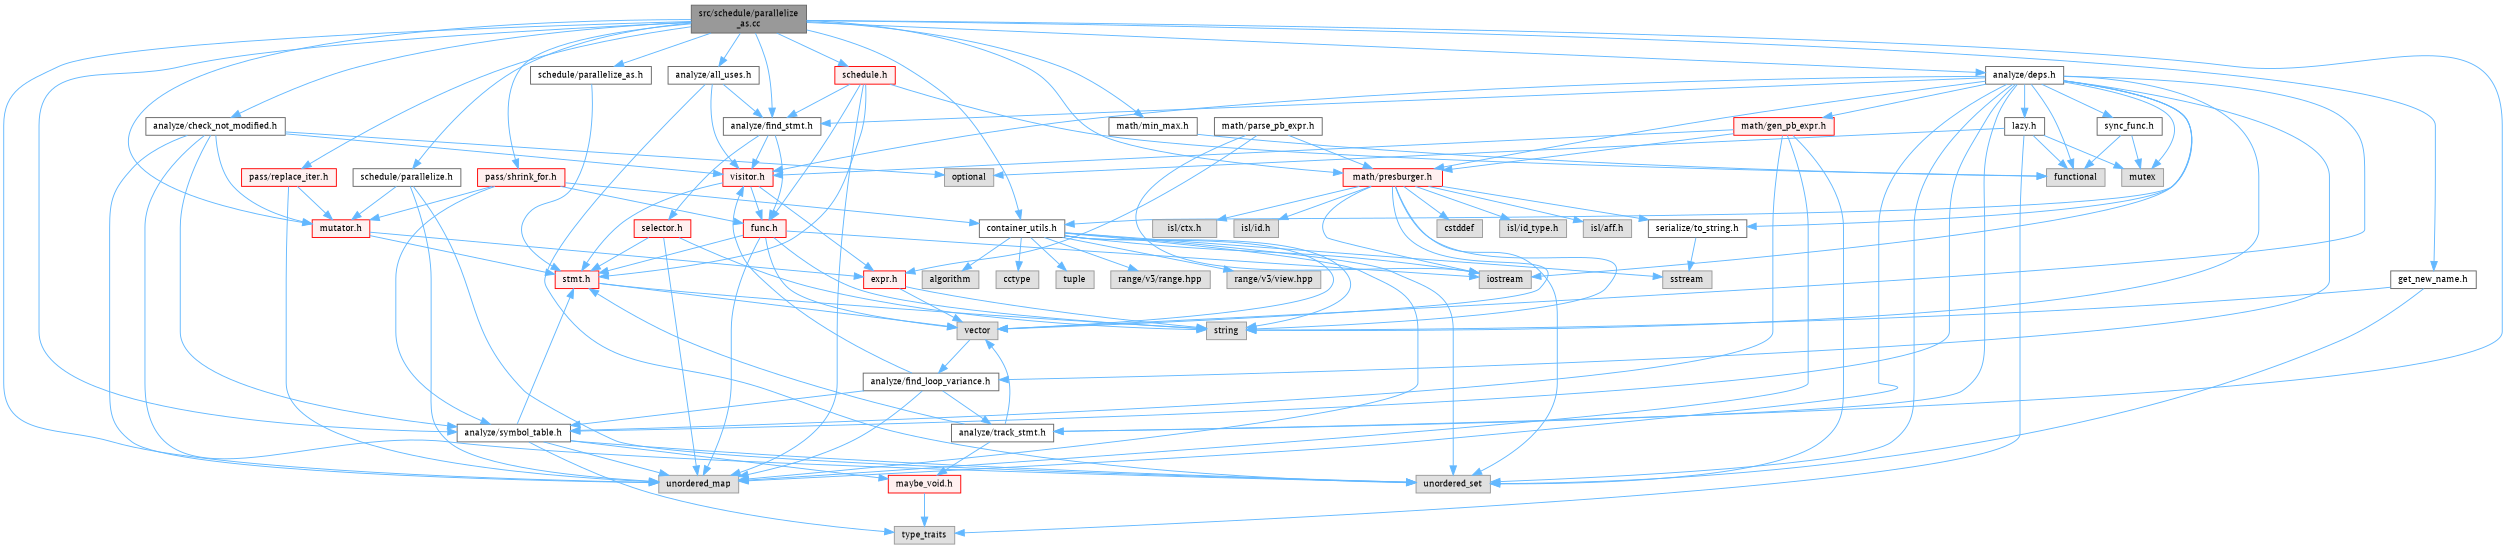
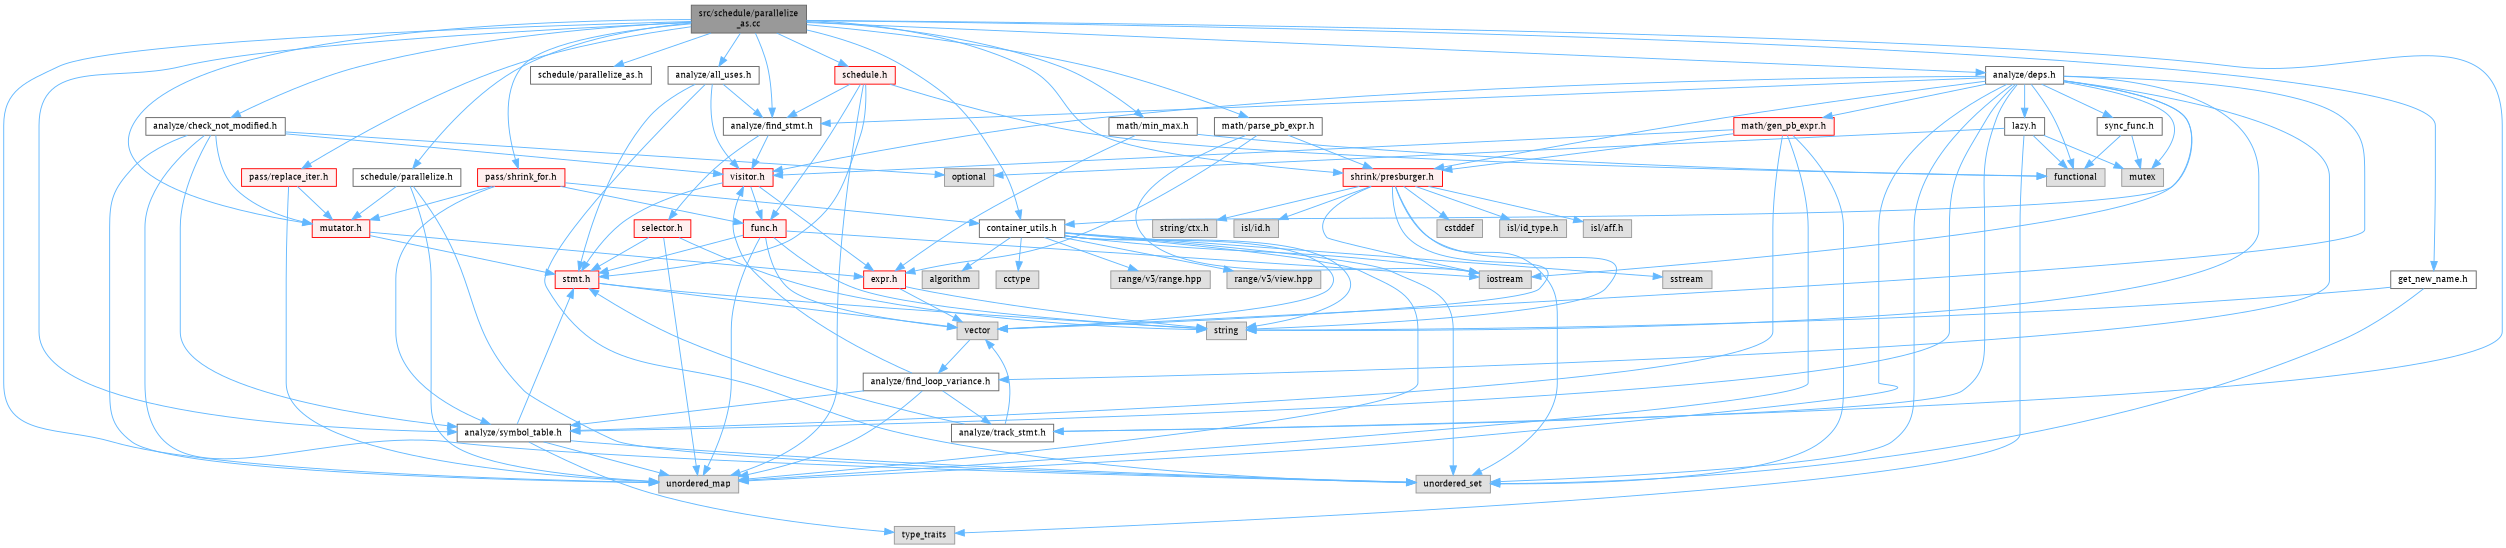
edge "src/schedule/parallelize _as.cc" -> "math/parse_pb_expr.h": added
node "math/presburger.h": label "math/presburger.h" -> "shrink/presburger.h"
edge "analyze/find_stmt.h" -> "func.h": removed
edge "math/min_max.h" -> "expr.h": added
edge "schedule/parallelize_as.h" -> "stmt.h": now "analyze/all_uses.h" -> "stmt.h"
node "isl/ctx.h": label "isl/ctx.h" -> "string/ctx.h"
node "serialize/to_string.h": removed
node "tuple": removed
node "maybe_void.h": removed
